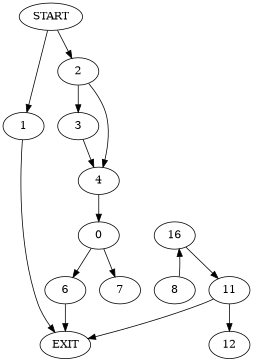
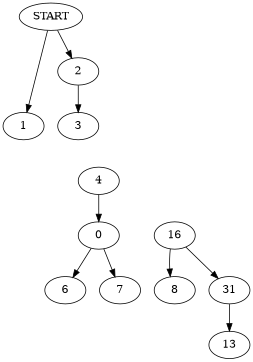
edge "2" -> "4": removed
edge "3" -> "4": removed
edge "8" -> "16": reversed
node "11": label "11" -> "31"
node "EXIT": removed
node "12": label "12" -> "13"
